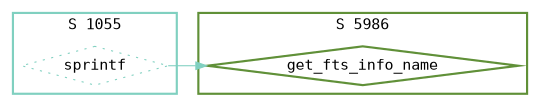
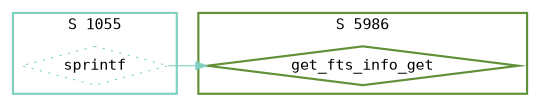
node "get_fts_info_name": label "get_fts_info_name" -> "get_fts_info_get"
